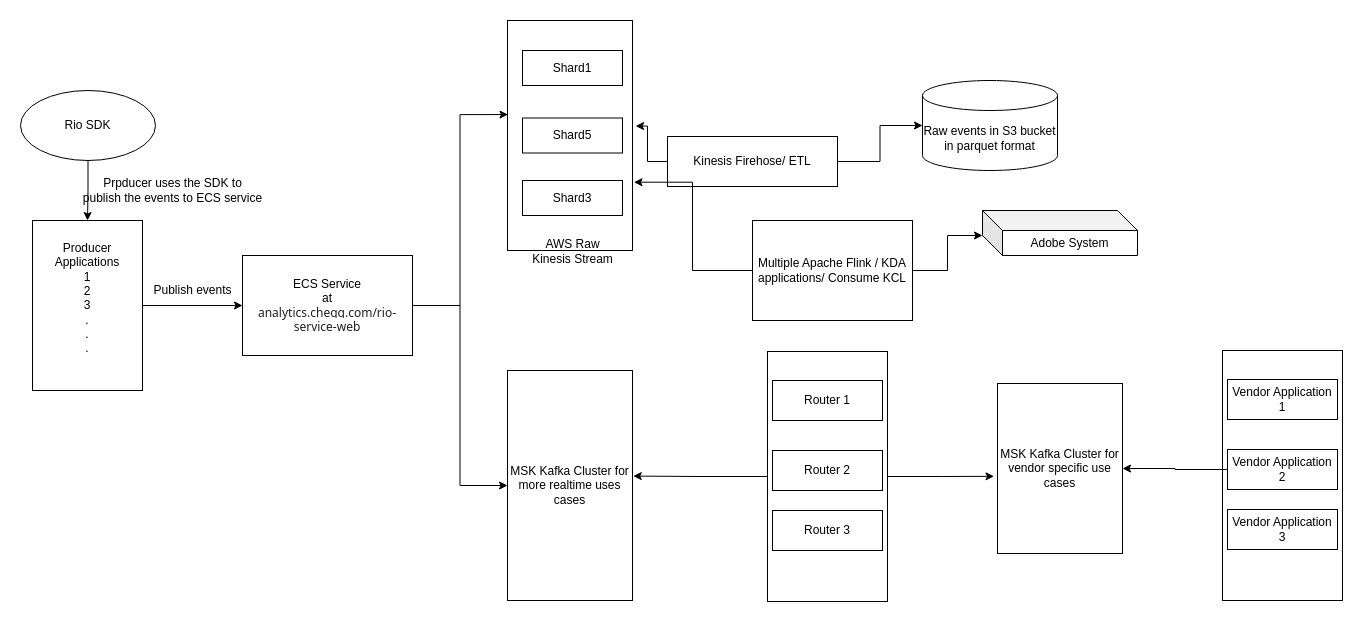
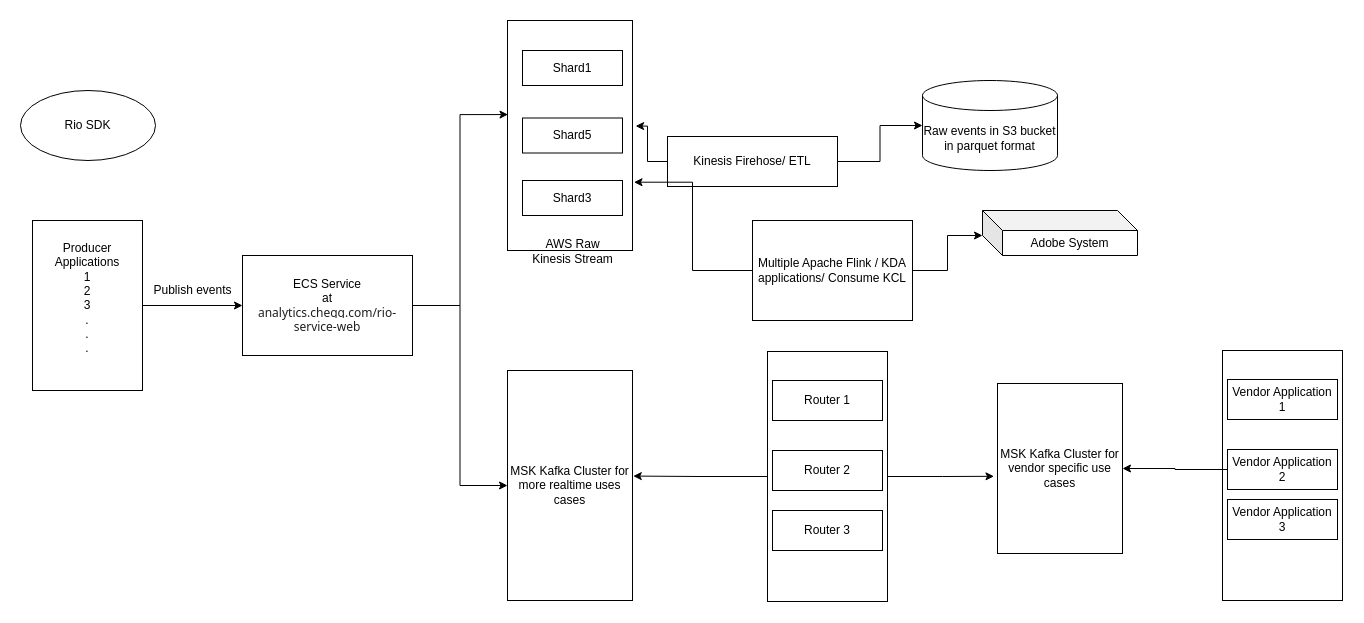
edge "Rio SDK" -> "Producer Applications 1 2 3 . . .": removed
node "Prpducer uses the SDK to publish the events to ECS service": removed
node "Vendor Application 3": moved (1283, 530) -> (1283, 520)
